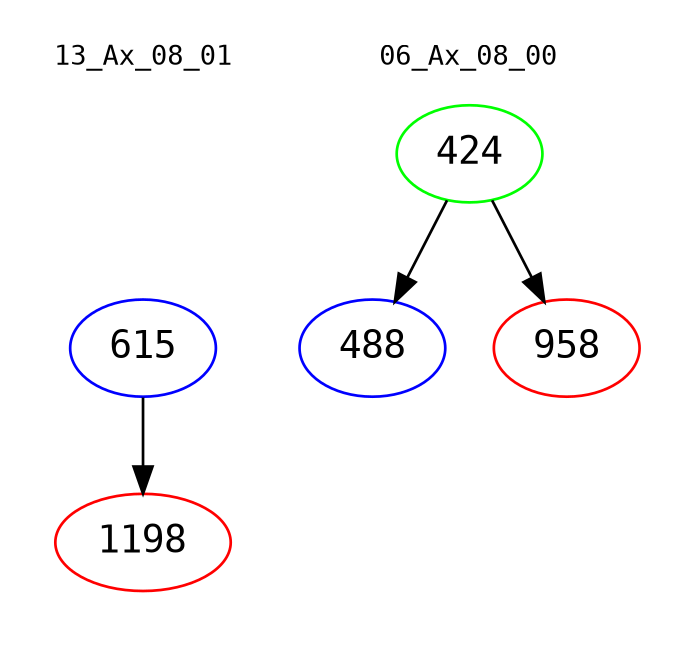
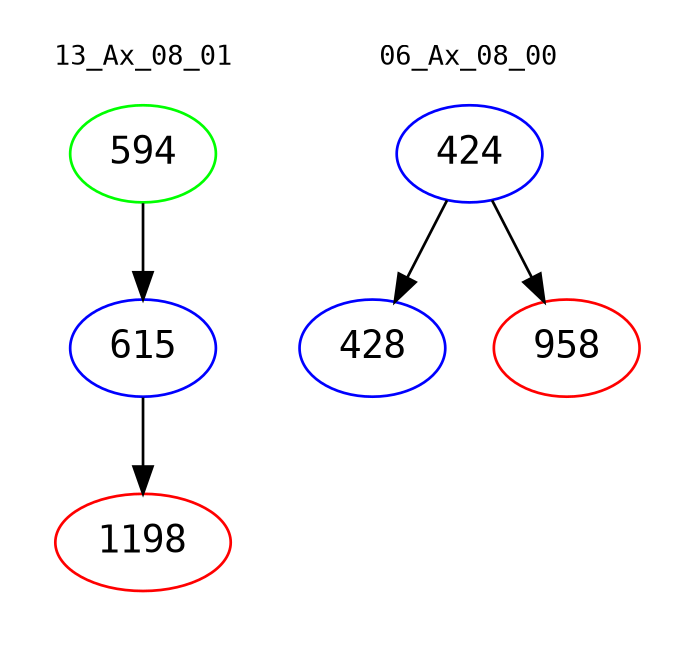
node "594": added
node "424": color green -> blue
node "488": label "488" -> "428"
